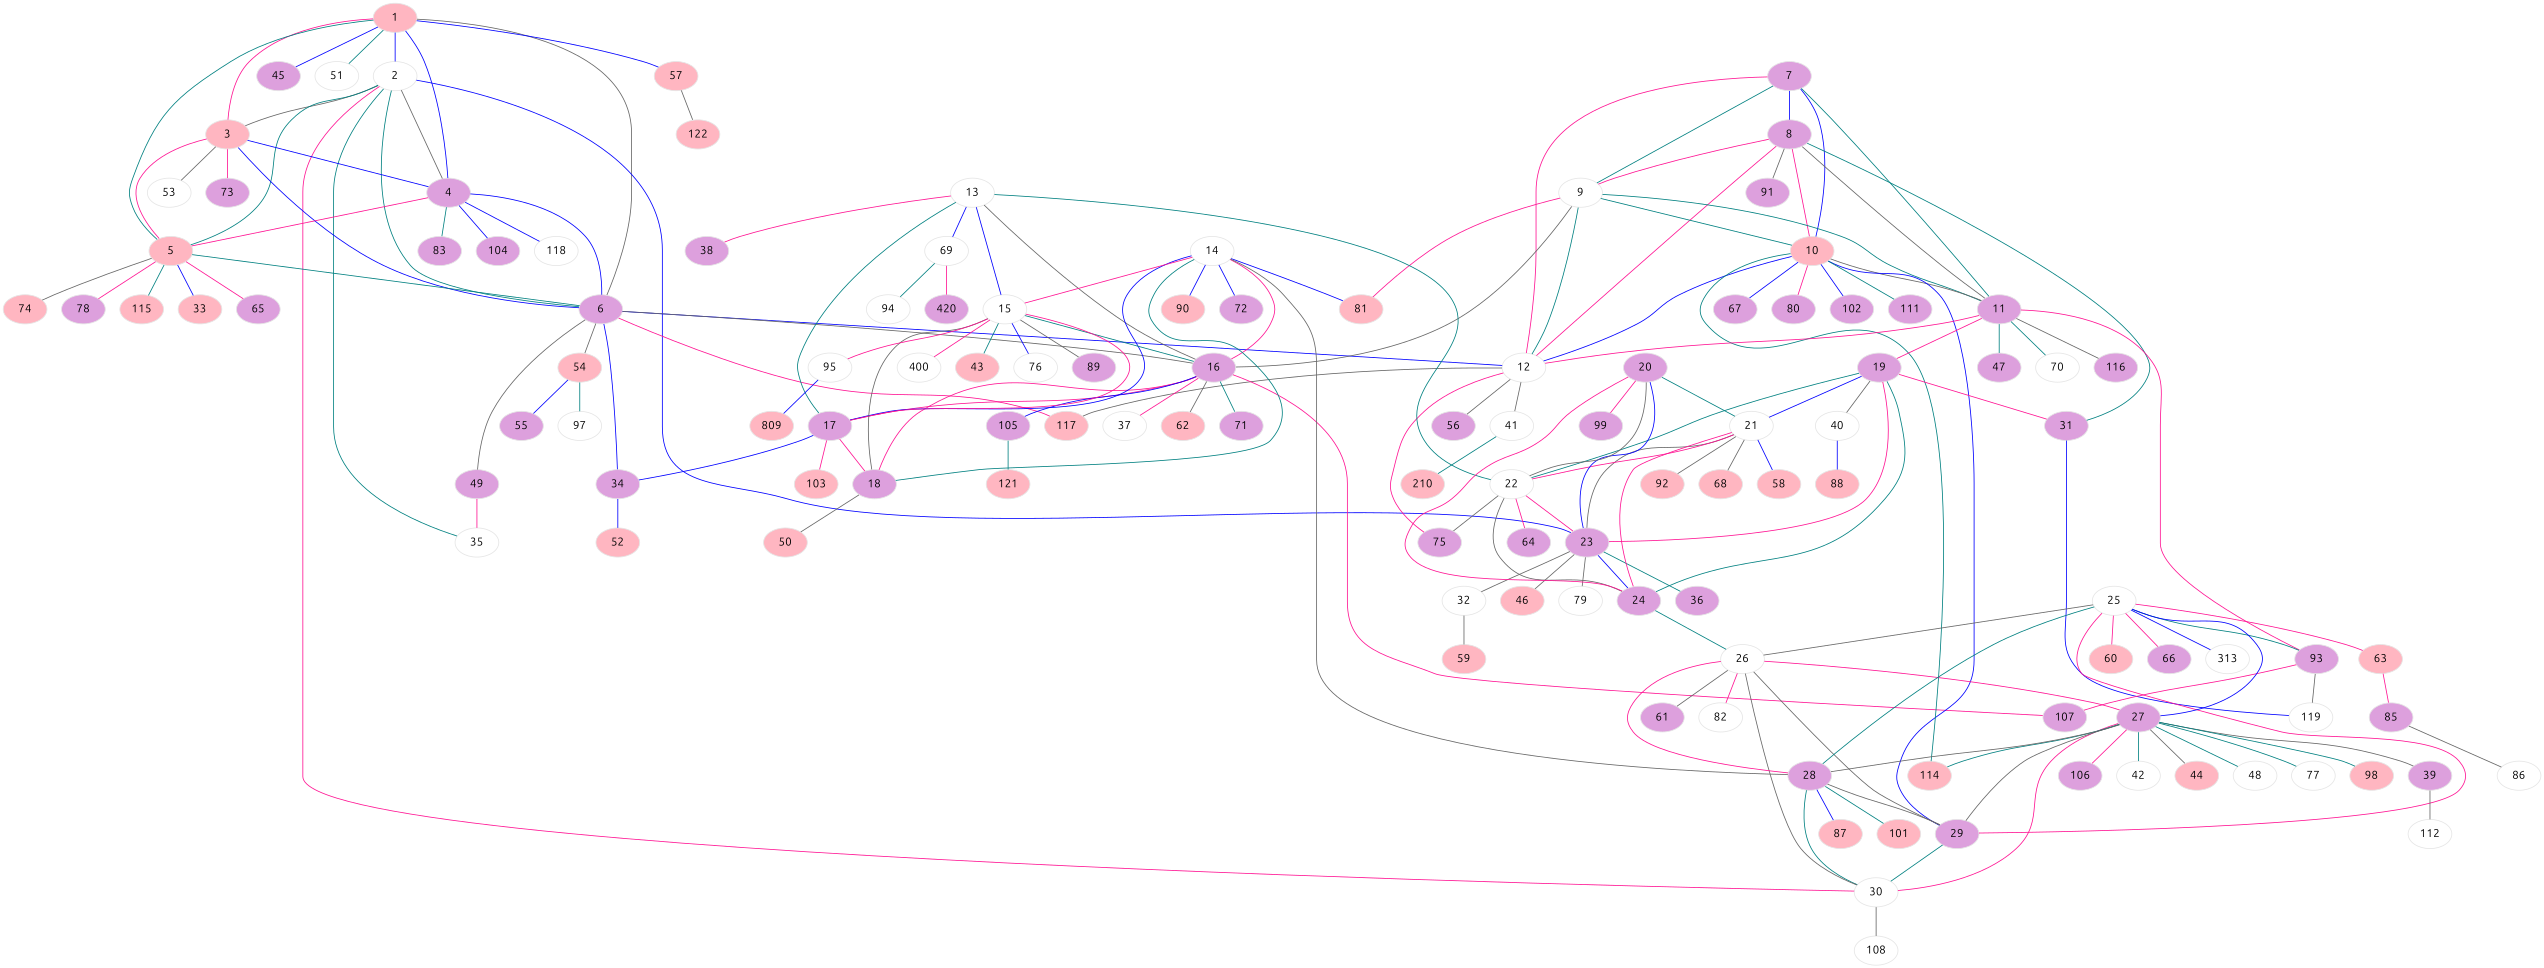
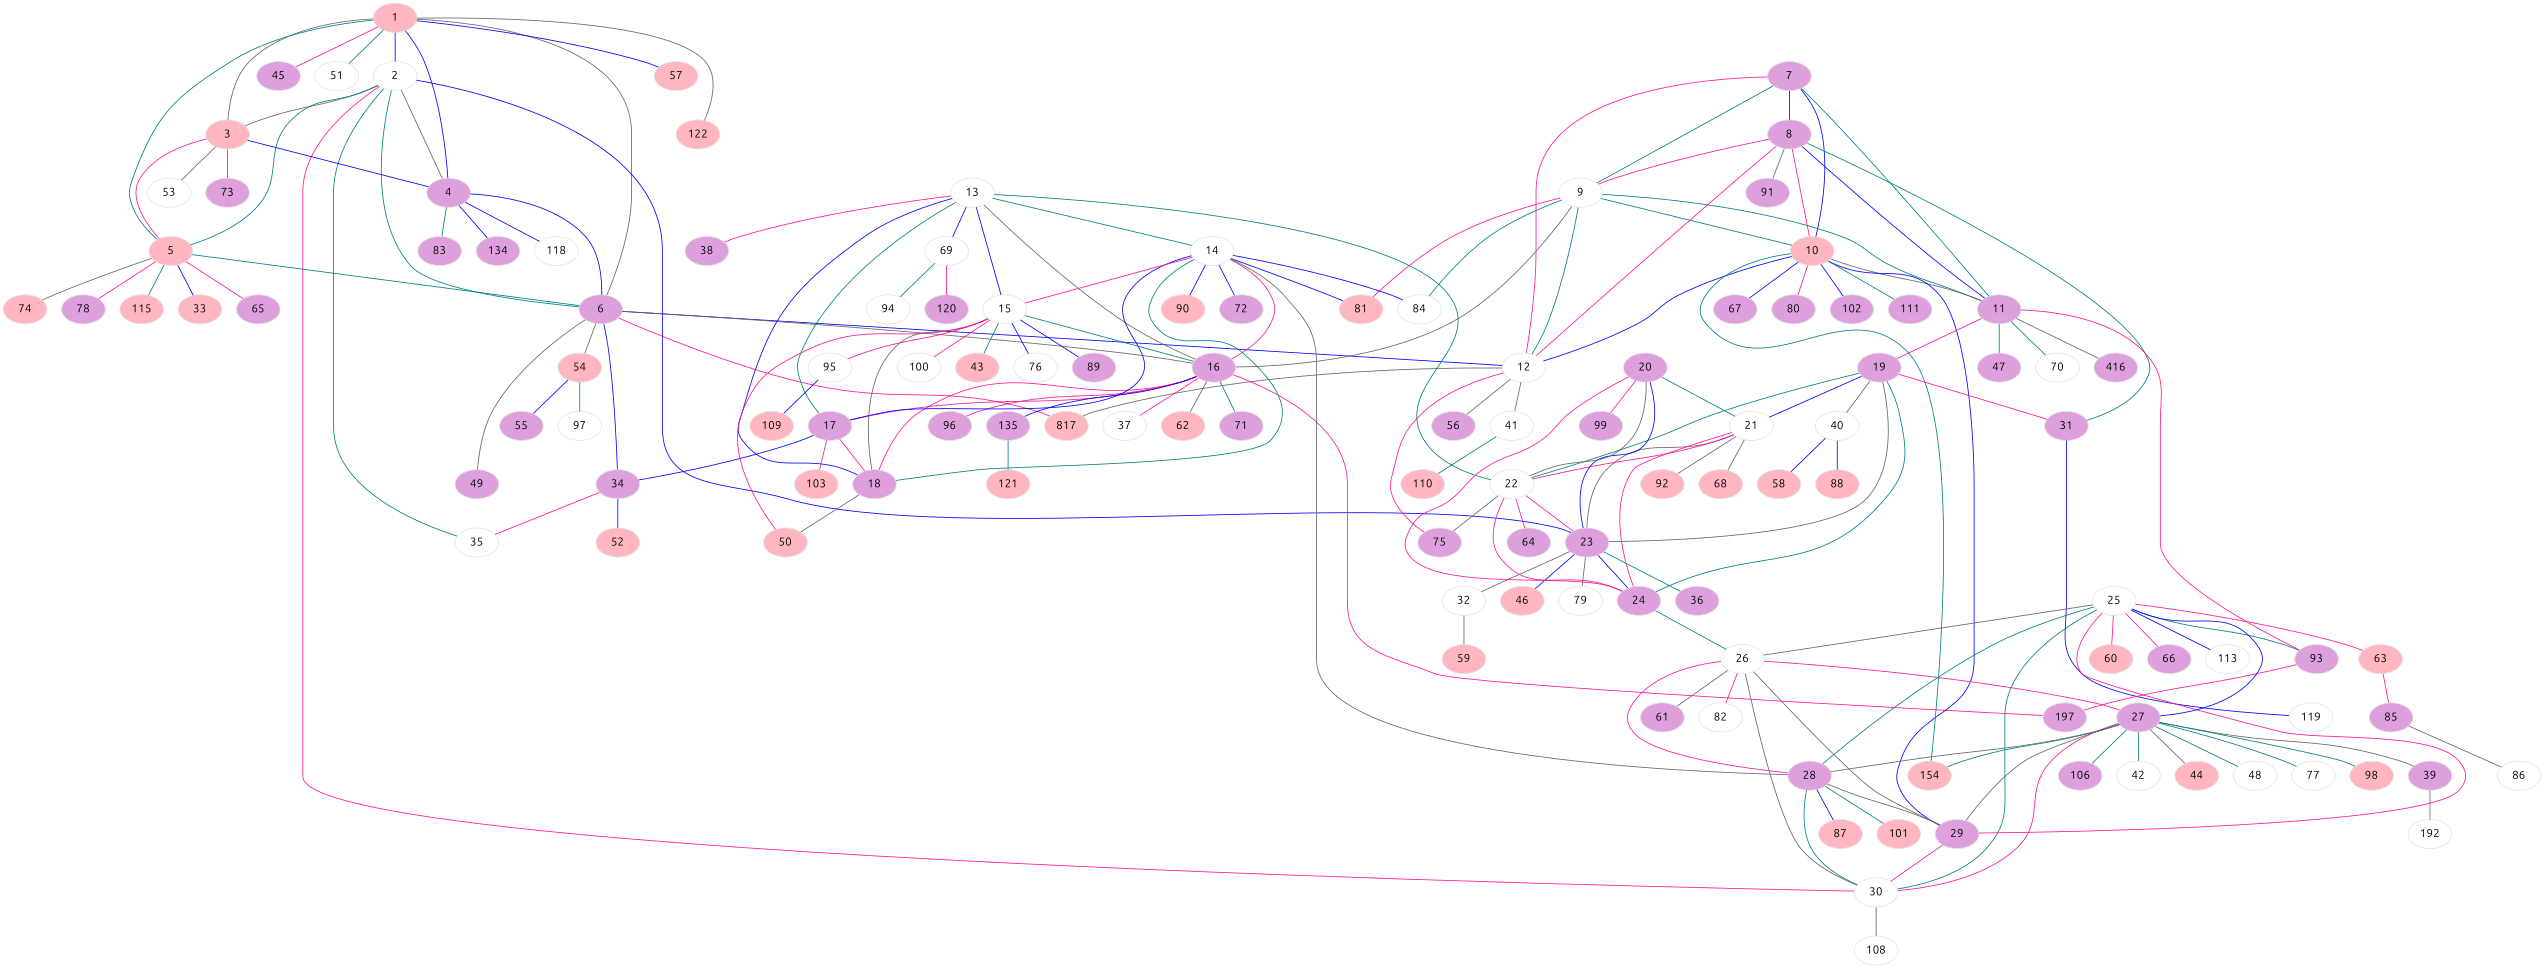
edge "1" -- "45": color blue -> deeppink
edge "1" -- "3": color deeppink -> gray40
edge "57" -- "122": now "1" -- "122"
edge "3" -- "73": color deeppink -> gray40
edge "4" -- "5": removed
edge "13" -- "14": added
edge "8" -- "11": color gray40 -> blue
node "104": label "104" -> "134"
edge "3" -- "6": removed
node "420": label "420" -> "120"
node "84": added
edge "15" -- "89": color gray40 -> blue
edge "13" -- "18": added
edge "11" -- "12": removed
node "400": label "400" -> "100"
node "116": label "116" -> "416"
edge "15" -- "17": now "15" -- "50"
node "809": label "809" -> "109"
node "96": added
node "105": label "105" -> "135"
node "117": label "117" -> "817"
edge "21" -- "58": now "40" -- "58"
node "210": label "210" -> "110"
edge "49" -- "35": now "34" -- "35"
edge "19" -- "23": color deeppink -> gray40
edge "22" -- "24": color gray40 -> deeppink
edge "23" -- "46": color gray40 -> blue
node "313": label "313" -> "113"
edge "93" -- "119": removed
node "107": label "107" -> "197"
edge "27" -- "106": color deeppink -> teal
edge "25" -- "30": added
node "114": label "114" -> "154"
node "112": label "112" -> "192"
edge "29" -- "30": color teal -> deeppink
